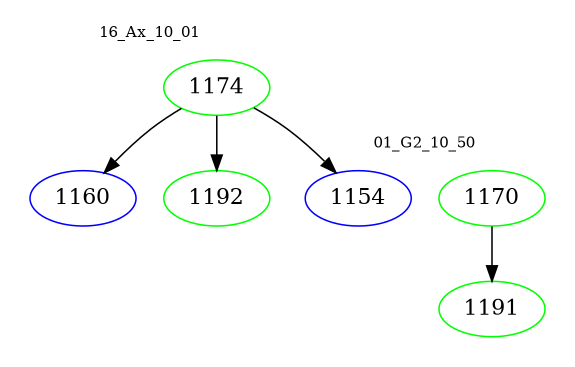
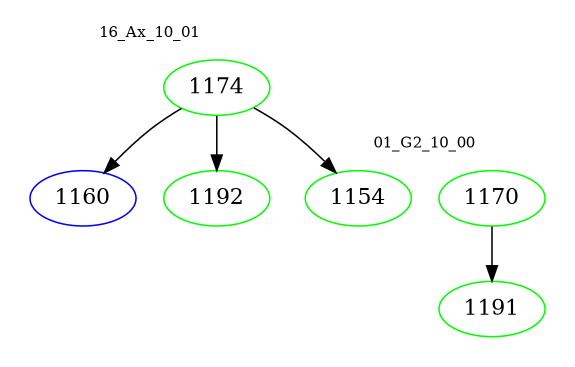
cluster "01_G2_10_50": label "01_G2_10_50" -> "01_G2_10_00"
node "1154": color blue -> green
